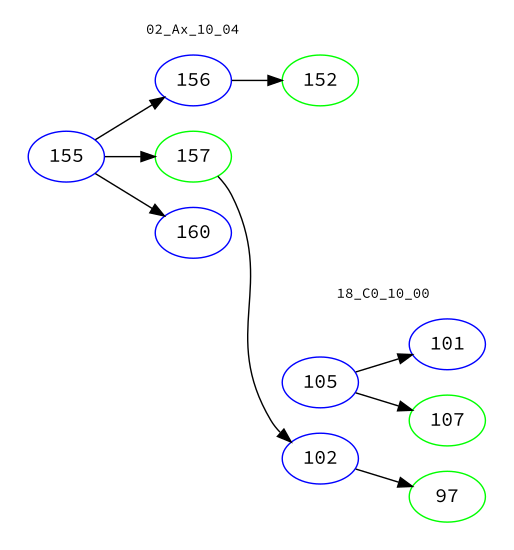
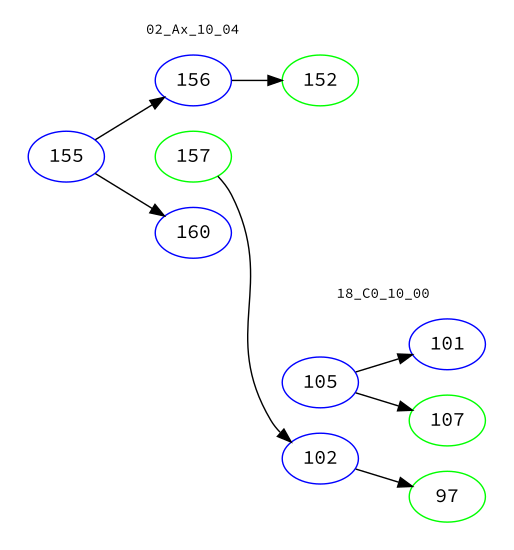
edge "155" -> "157": removed
